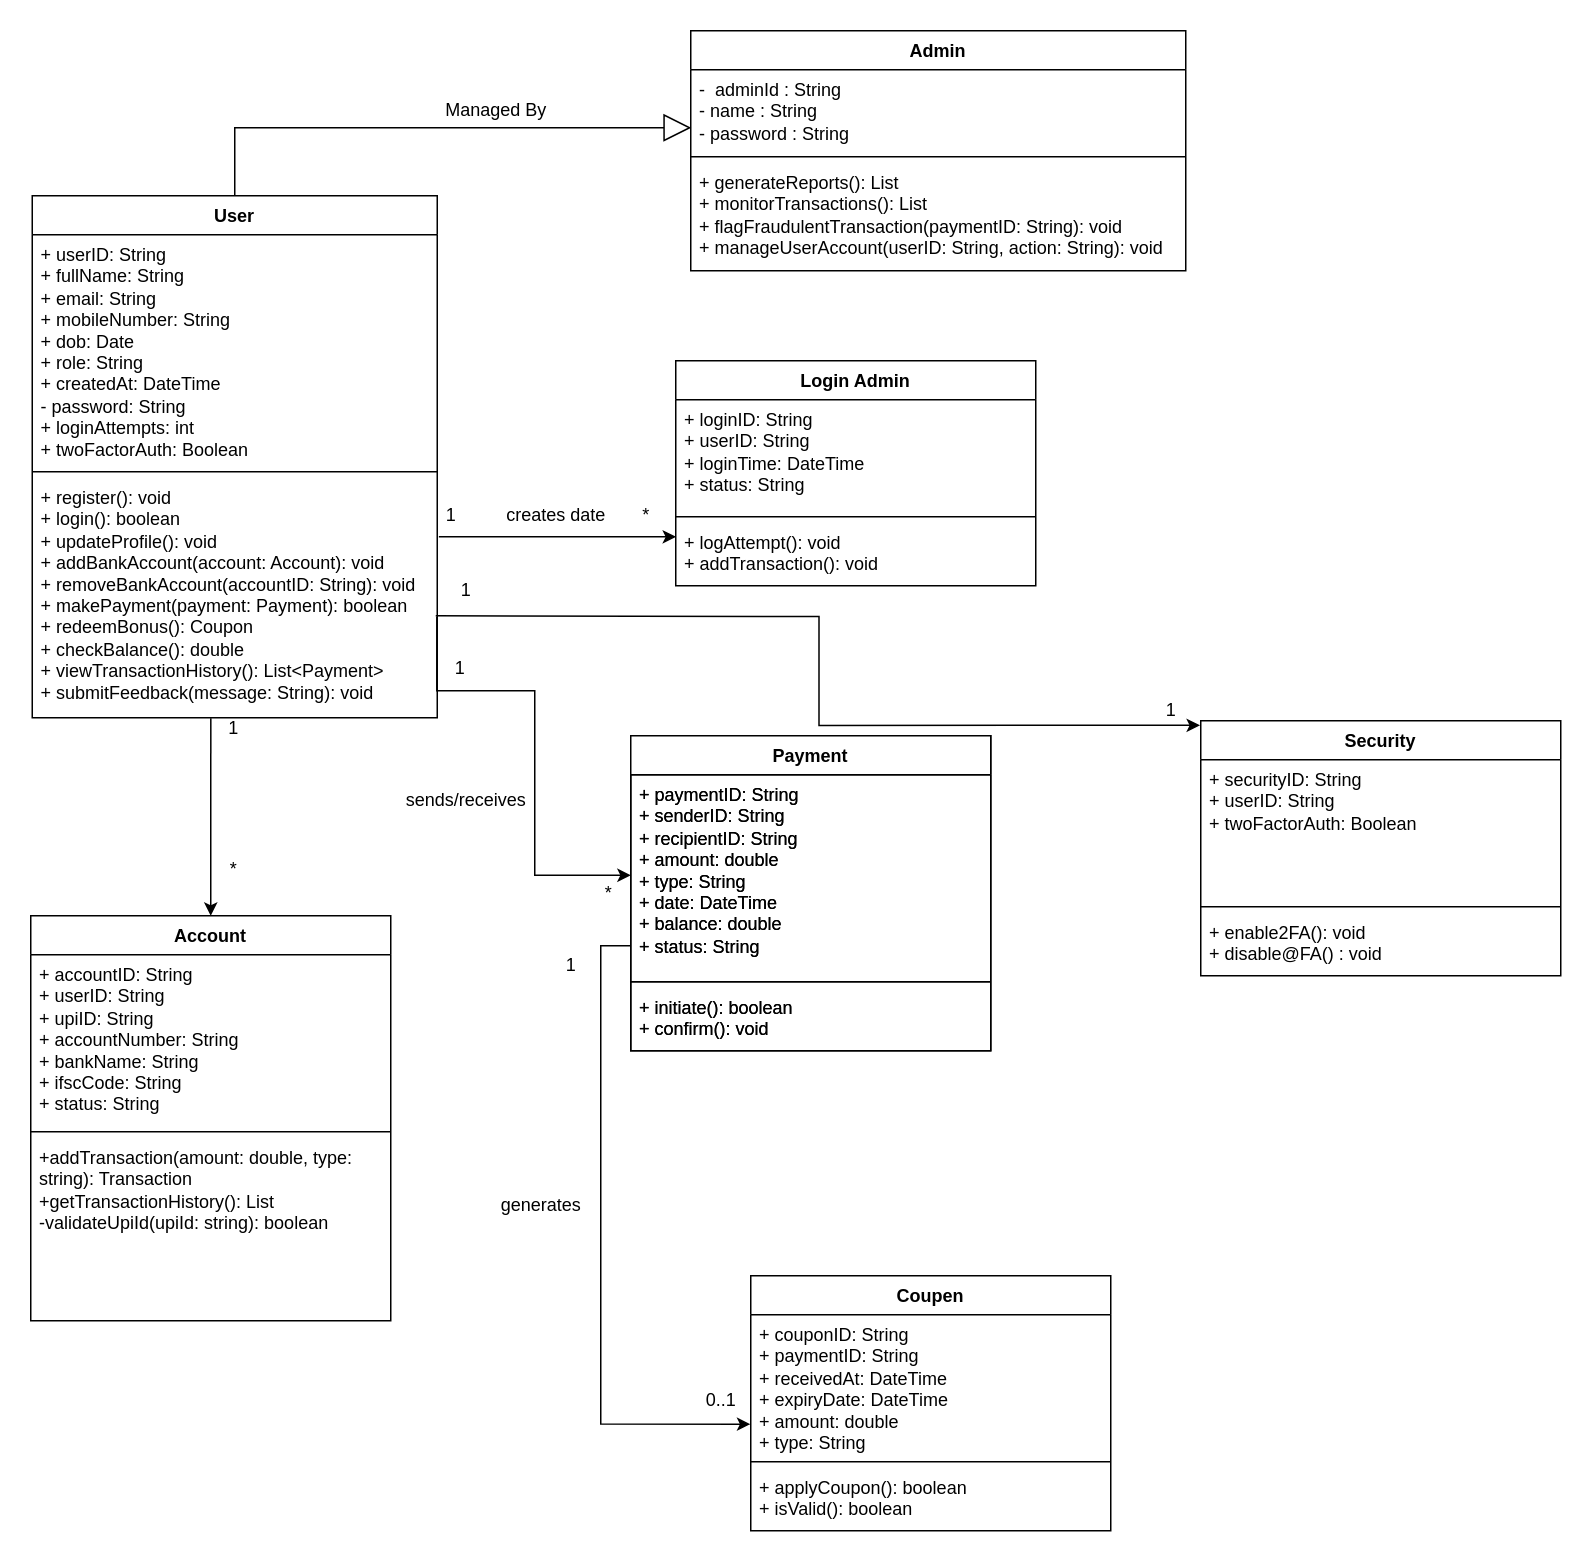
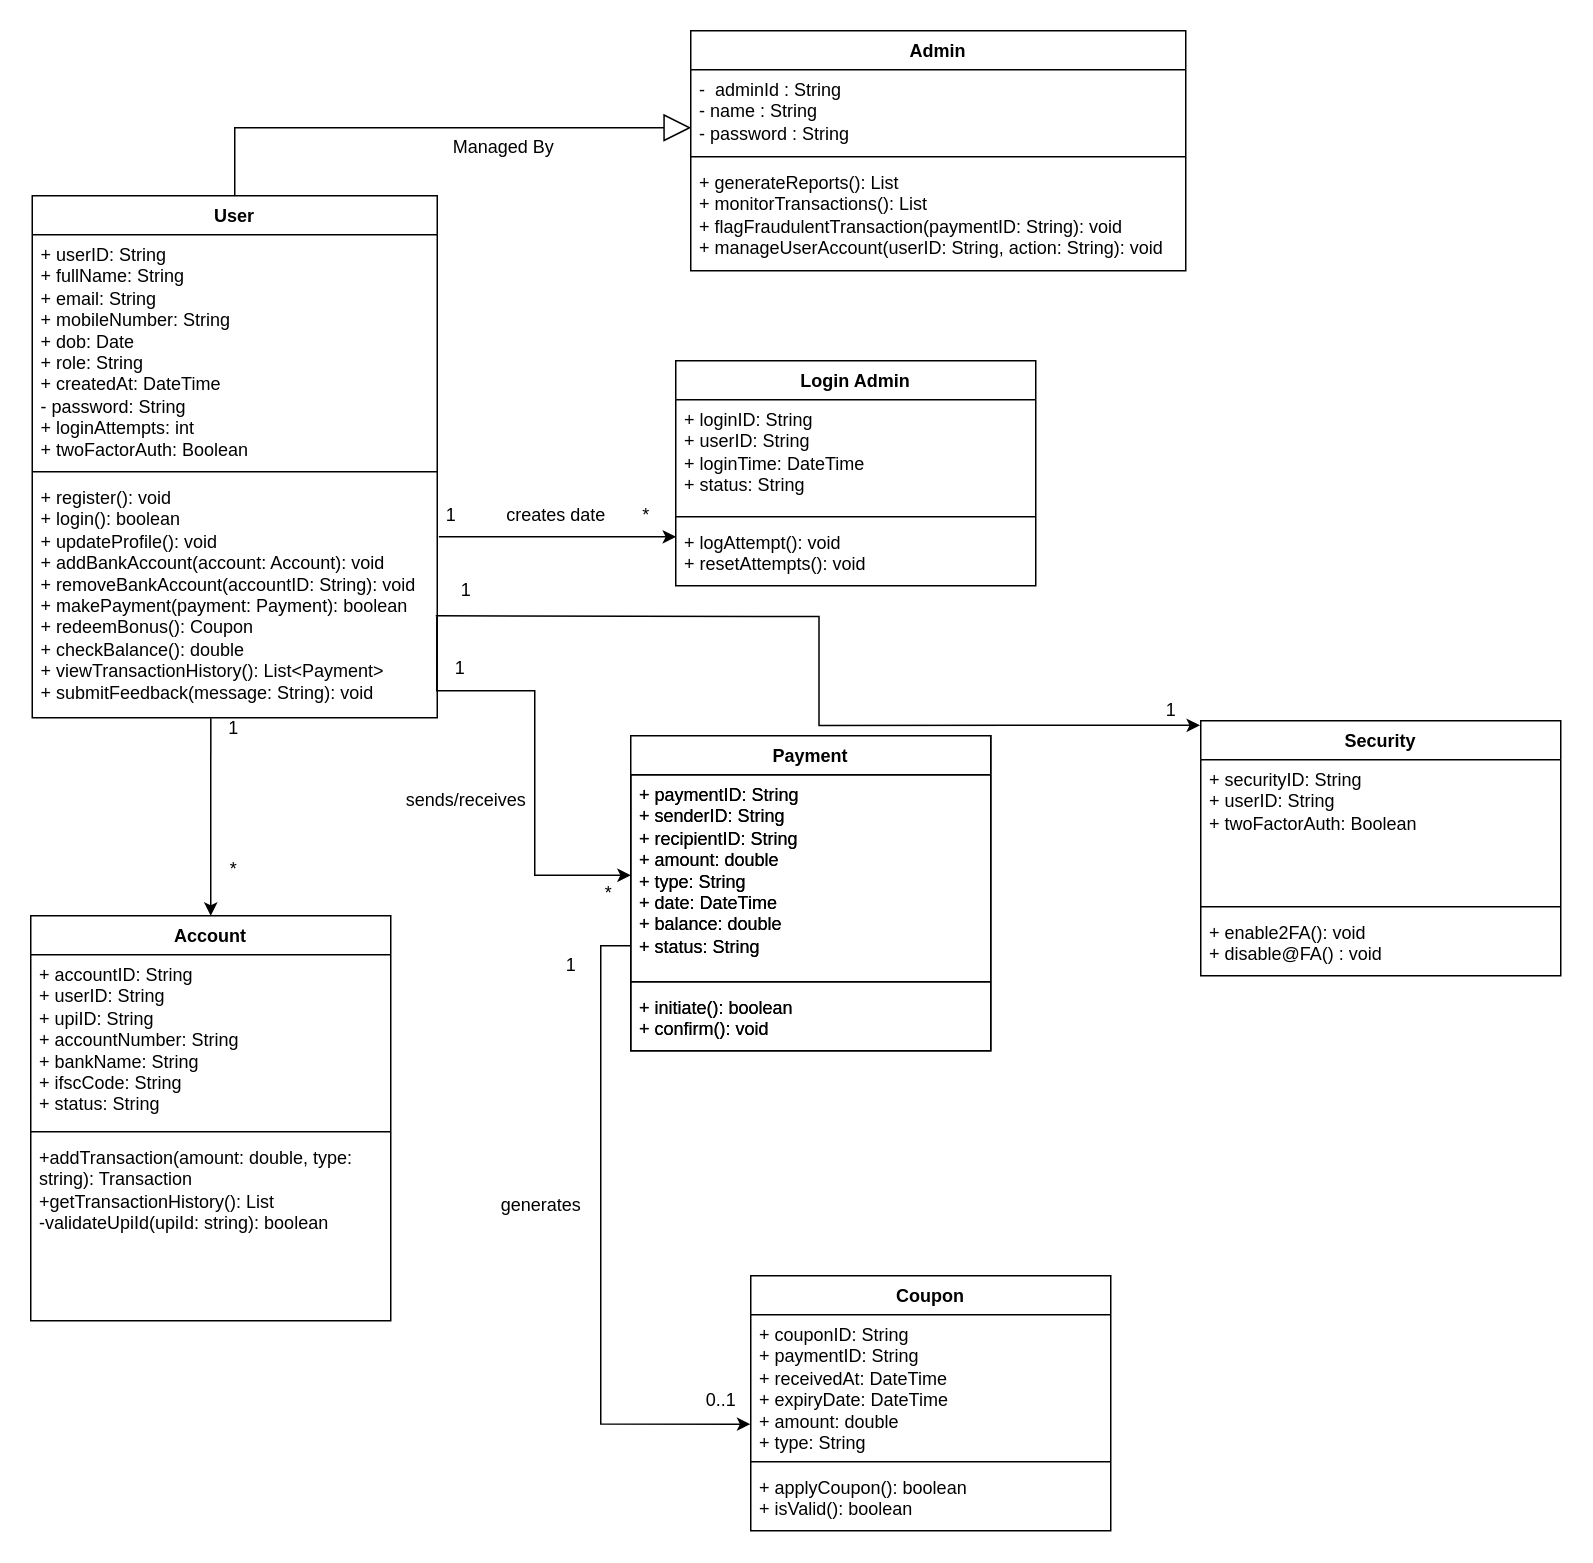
node "Managed By": moved (496, 110) -> (503, 148)
node "+ logAttempt(): void + addTransaction(): void": label "+ logAttempt(): void + addTransaction(): void" -> "+ logAttempt(): void + resetAttempts(): void"
node "Coupen": label "Coupen" -> "Coupon"
